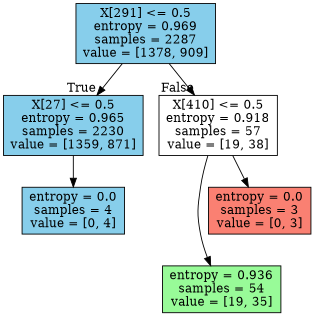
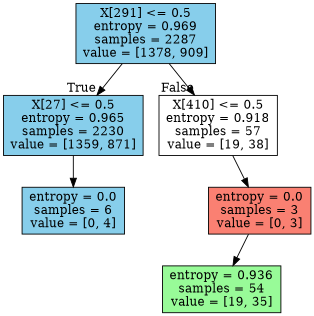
edge "X[410] <= 0.5 entropy = 0.918 samples = 57 value = [19, 38]" -> "entropy = 0.936 samples = 54 value = [19, 35]": now "entropy = 0.0 samples = 3 value = [0, 3]" -> "entropy = 0.936 samples = 54 value = [19, 35]"
node "entropy = 0.0 samples = 4 value = [0, 4]": label "entropy = 0.0 samples = 4 value = [0, 4]" -> "entropy = 0.0 samples = 6 value = [0, 4]"
